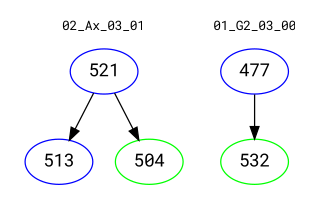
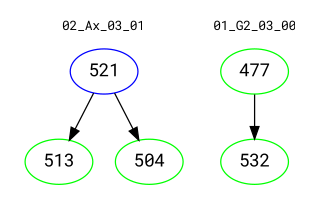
node "477": color blue -> green
node "513": color blue -> green
